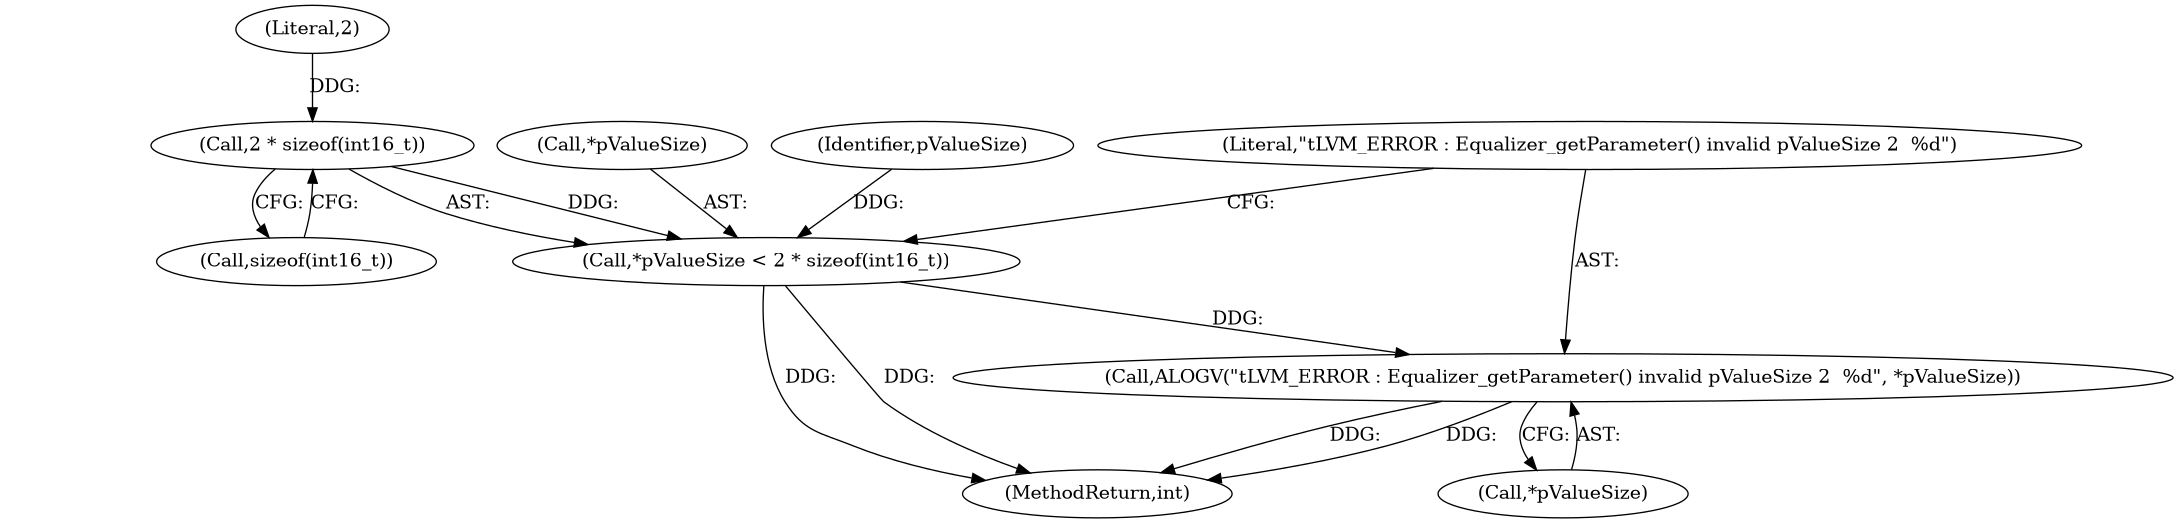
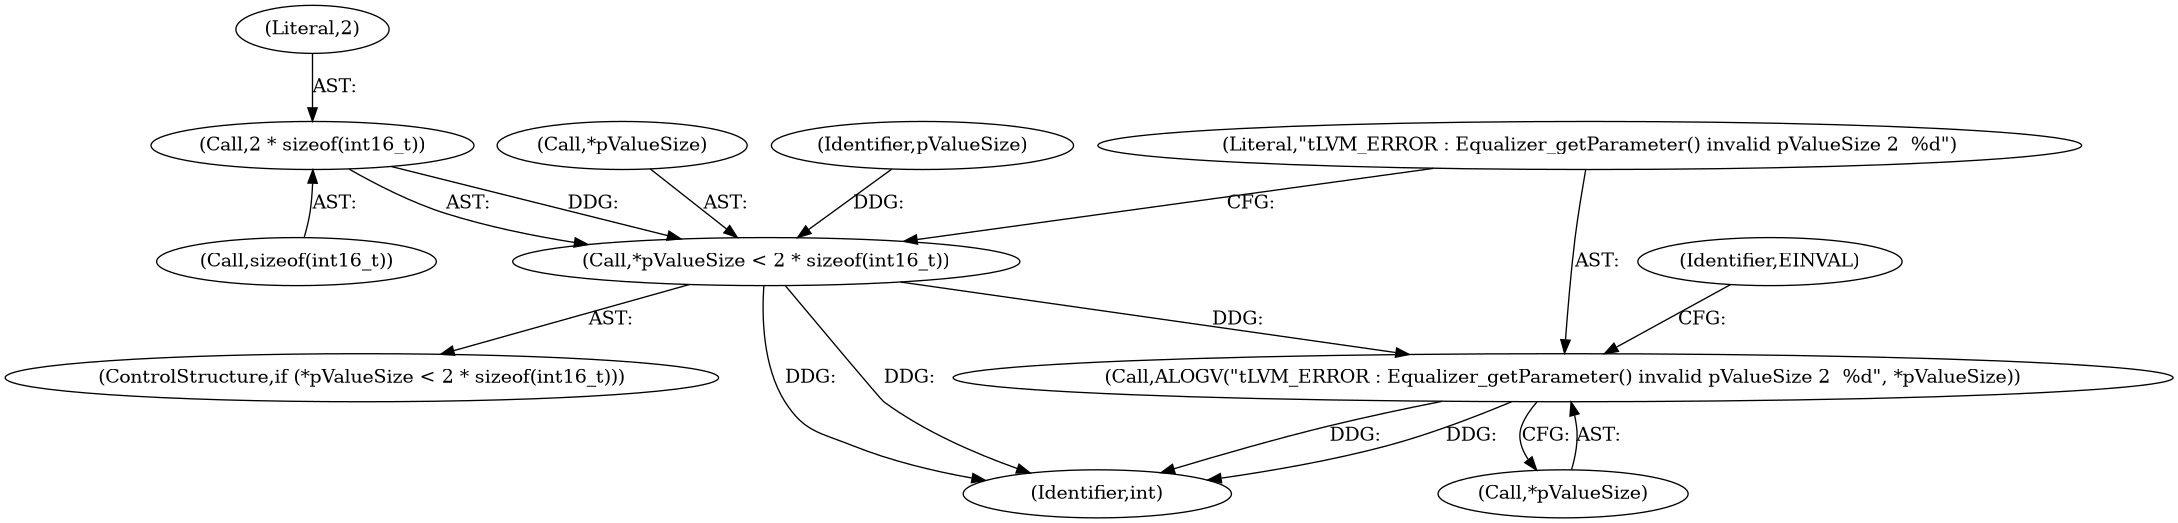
edge "(Literal,2)" -> "(Call,2 * sizeof(int16_t))": label "DDG: " -> "AST: "
edge "(Call,2 * sizeof(int16_t))" -> "(Call,sizeof(int16_t))": removed, label "CFG:"
edge "(Call,sizeof(int16_t))" -> "(Call,2 * sizeof(int16_t))": label "CFG: " -> "AST: "
node "(Identifier,EINVAL)": added
node "(ControlStructure,if (*pValueSize < 2 * sizeof(int16_t)))": added
node "(MethodReturn,int)": label "(MethodReturn,int)" -> "(Identifier,int)"
